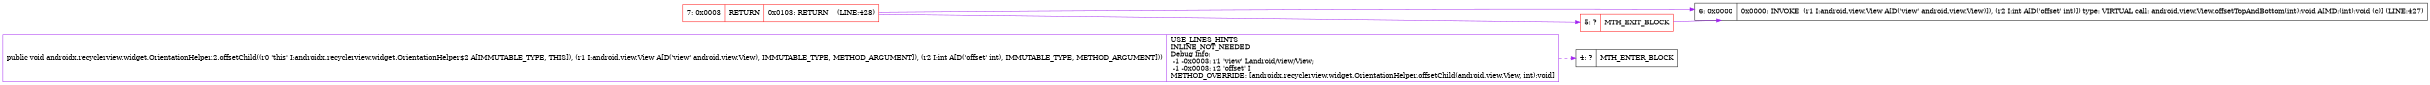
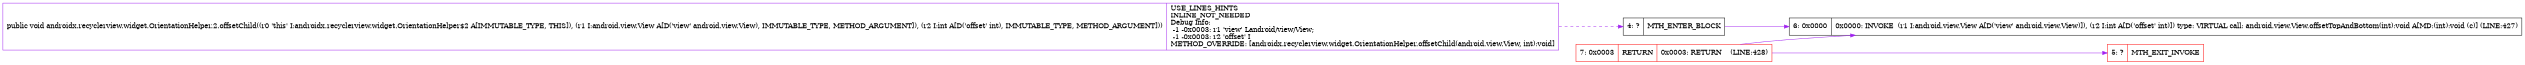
node "7: 0x0003": text "0x0103: RETURN    (LINE:428)" -> "0x0003: RETURN    (LINE:428)"
edge "5: ?" -> "6: 0x0000": now "4: ?" -> "6: 0x0000"
node "5: ?": text "MTH_EXIT_BLOCK" -> "MTH_EXIT_INVOKE"
